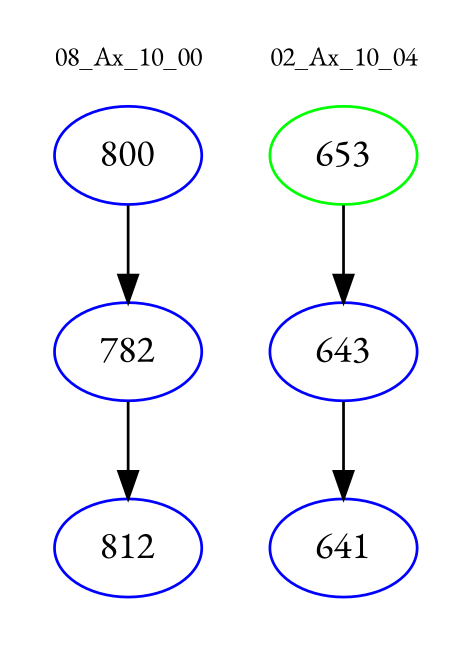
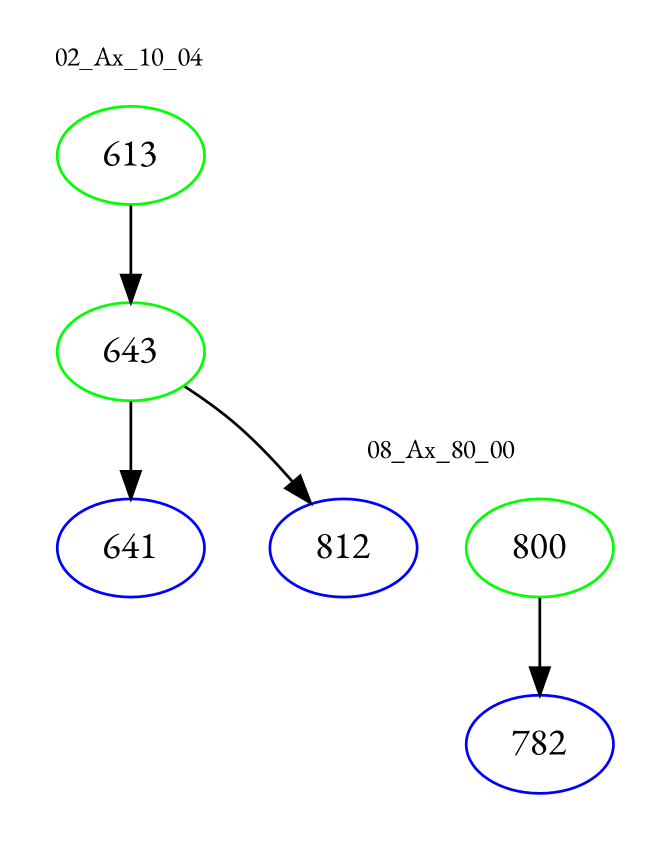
cluster "08_Ax_10_00": label "08_Ax_10_00" -> "08_Ax_80_00"
node "800": color blue -> green
node "653": label "653" -> "613"
node "643": color blue -> green
edge "782" -> "812": now "643" -> "812"
